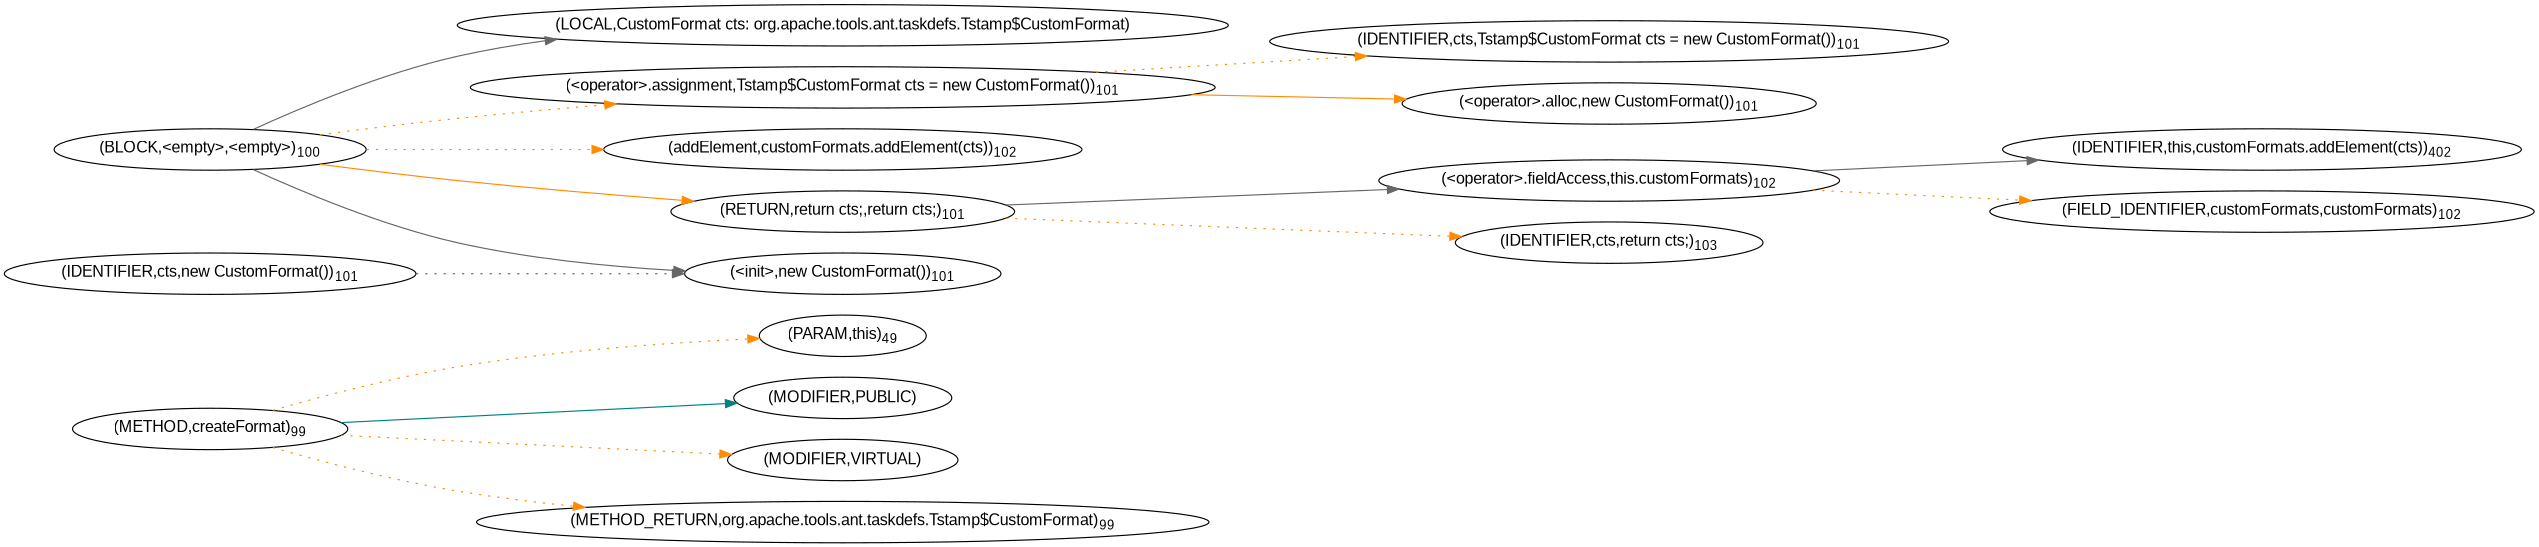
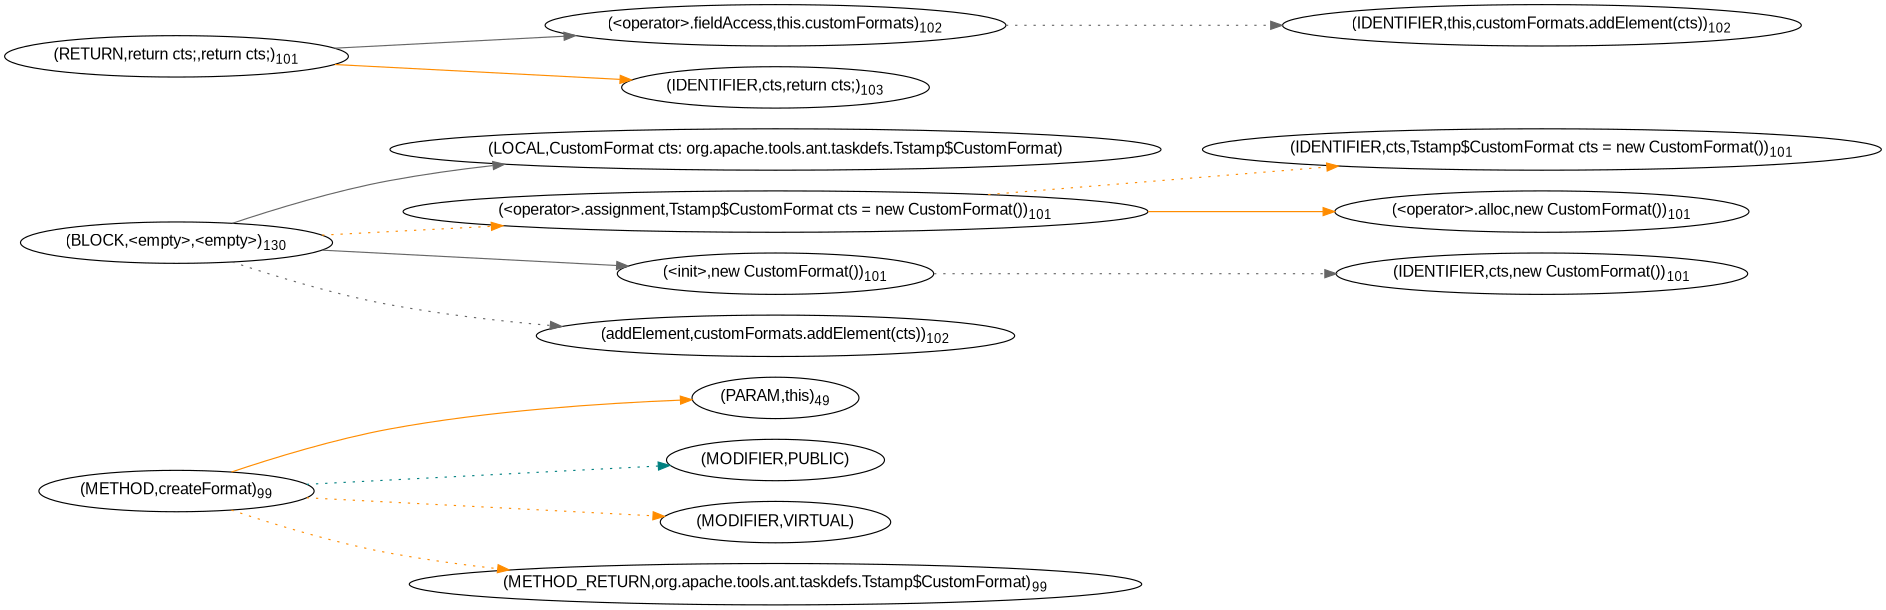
node "(BLOCK,<empty>,<empty>)": text "100" -> "130"
node "(IDENTIFIER,this,customFormats.addElement(cts))": text "402" -> "102"
edge "(BLOCK,<empty>,<empty>)" -> "(addElement,customFormats.addElement(cts))": color darkorange -> gray40
edge "(<operator>.fieldAccess,this.customFormats)" -> "(IDENTIFIER,this,customFormats.addElement(cts))": style solid -> dotted
edge "(BLOCK,<empty>,<empty>)" -> "(RETURN,return cts;,return cts;)": removed
node "(FIELD_IDENTIFIER,customFormats,customFormats)": removed
edge "(RETURN,return cts;,return cts;)" -> "(IDENTIFIER,cts,return cts;)": style dotted -> solid
edge "(IDENTIFIER,cts,new CustomFormat())" -> "(<init>,new CustomFormat())": reversed
edge "(METHOD,createFormat)" -> "(PARAM,this)": style dotted -> solid
edge "(METHOD,createFormat)" -> "(MODIFIER,PUBLIC)": style solid -> dotted
